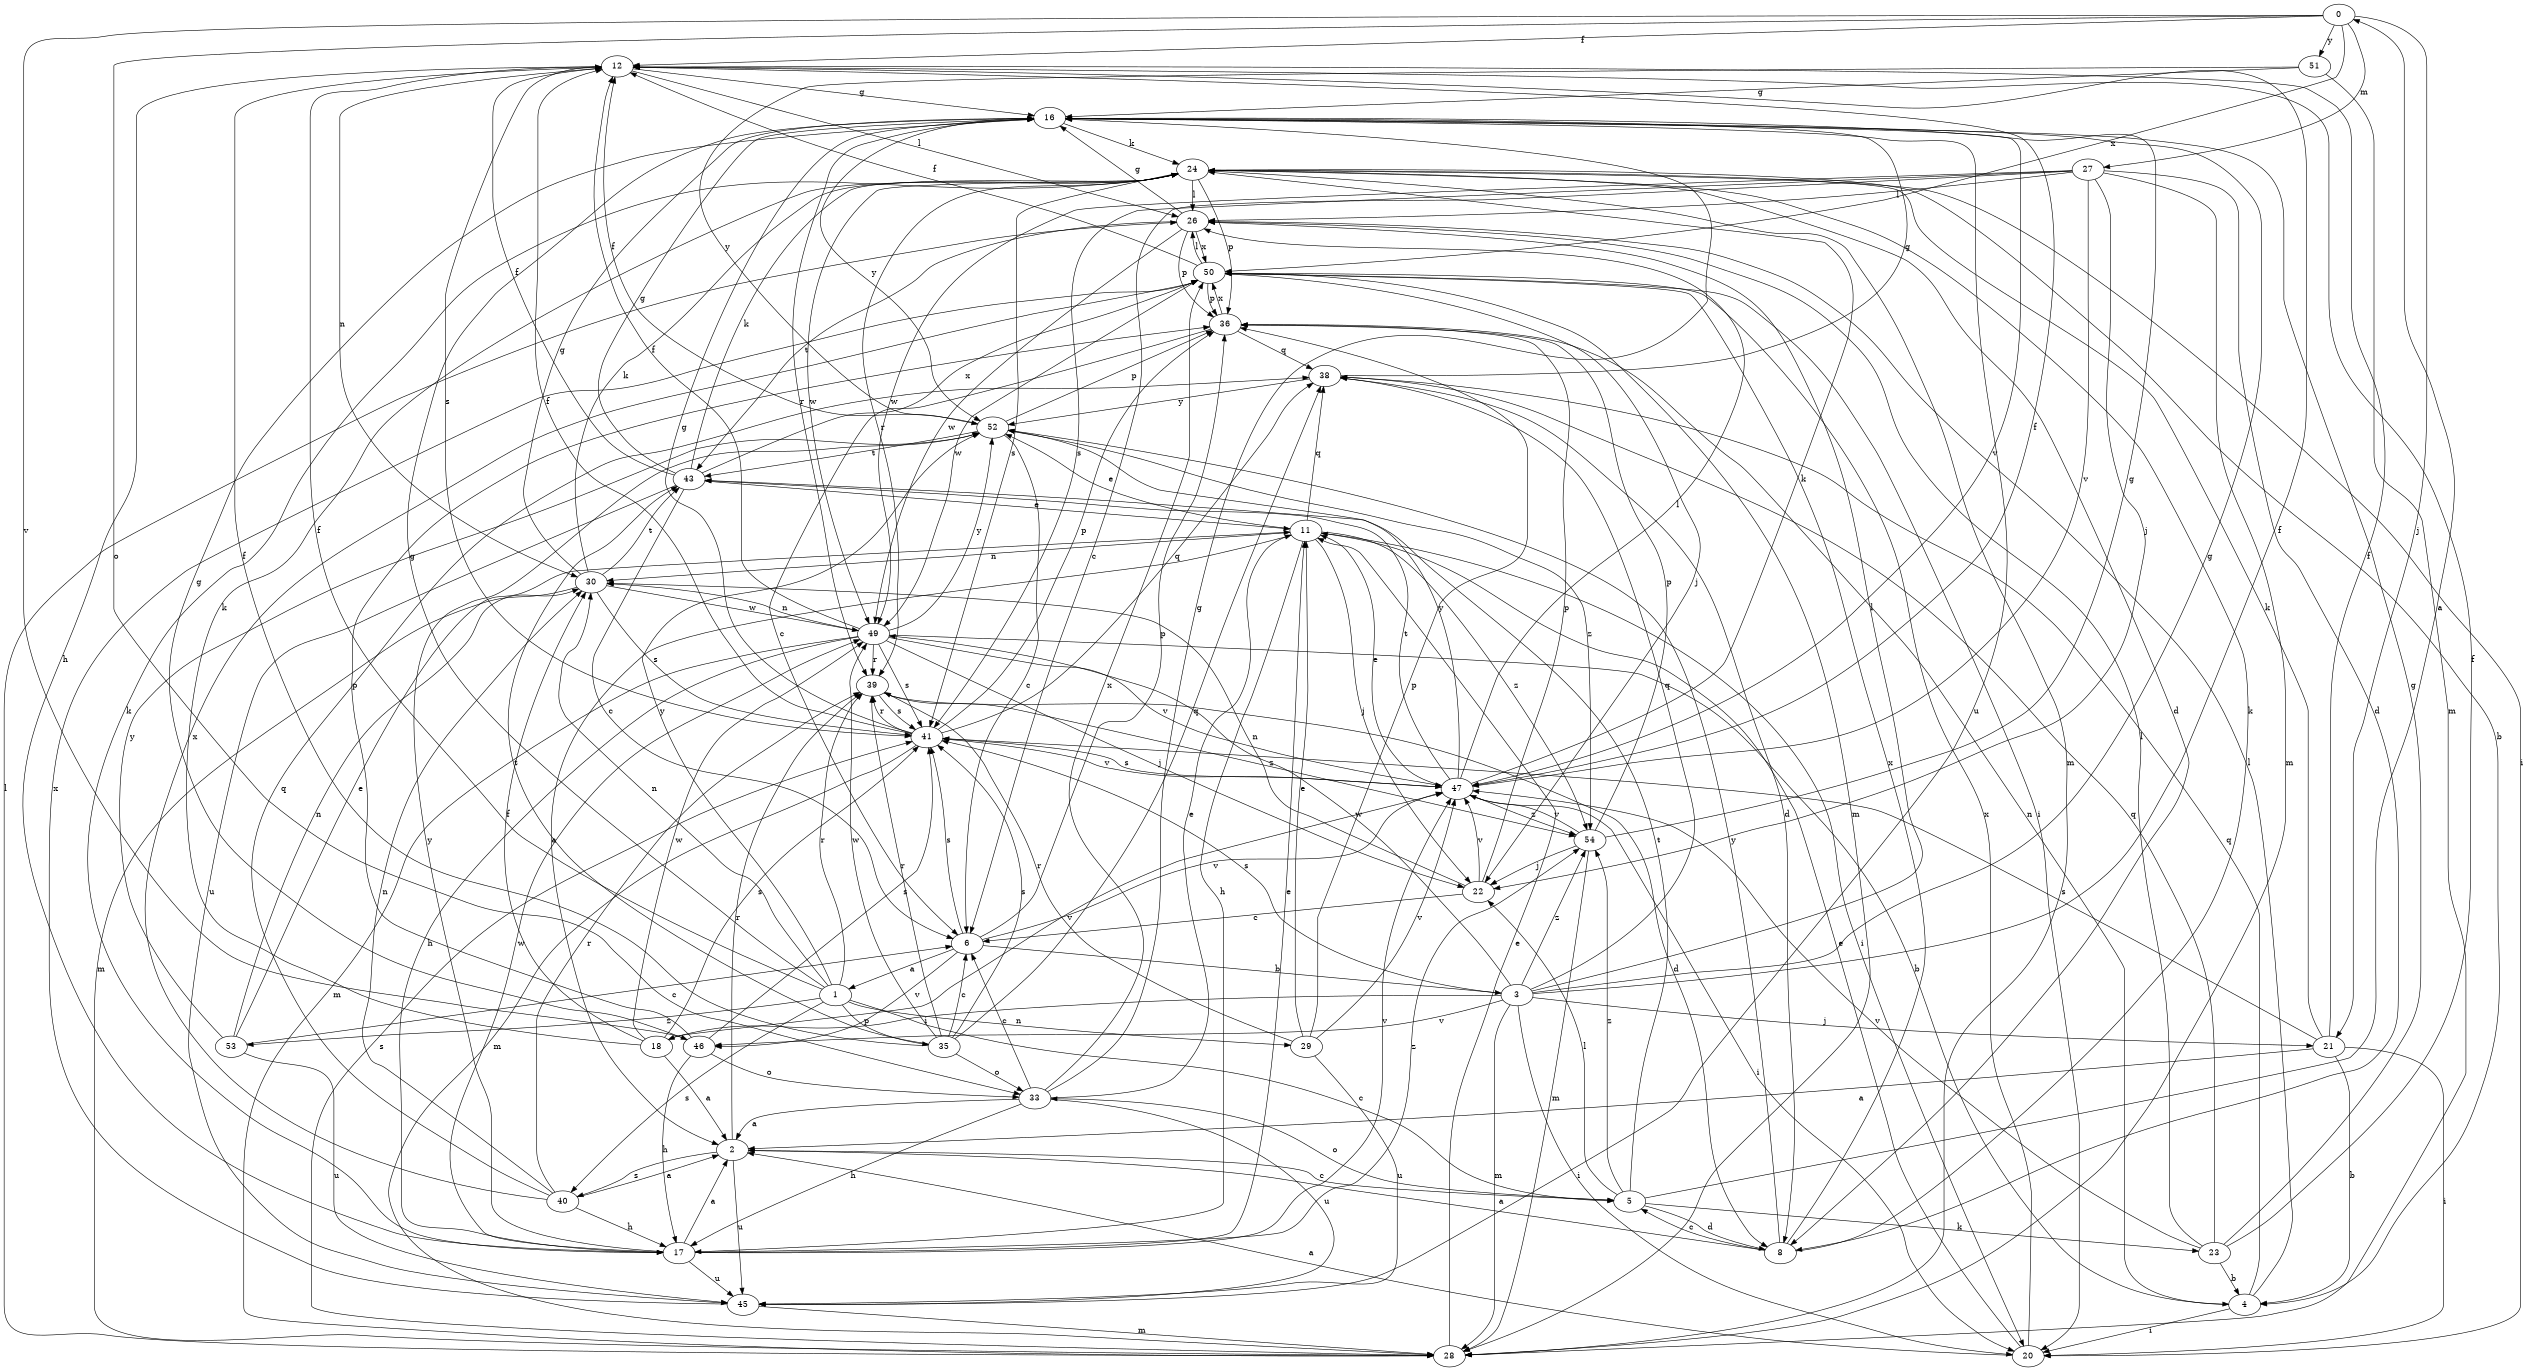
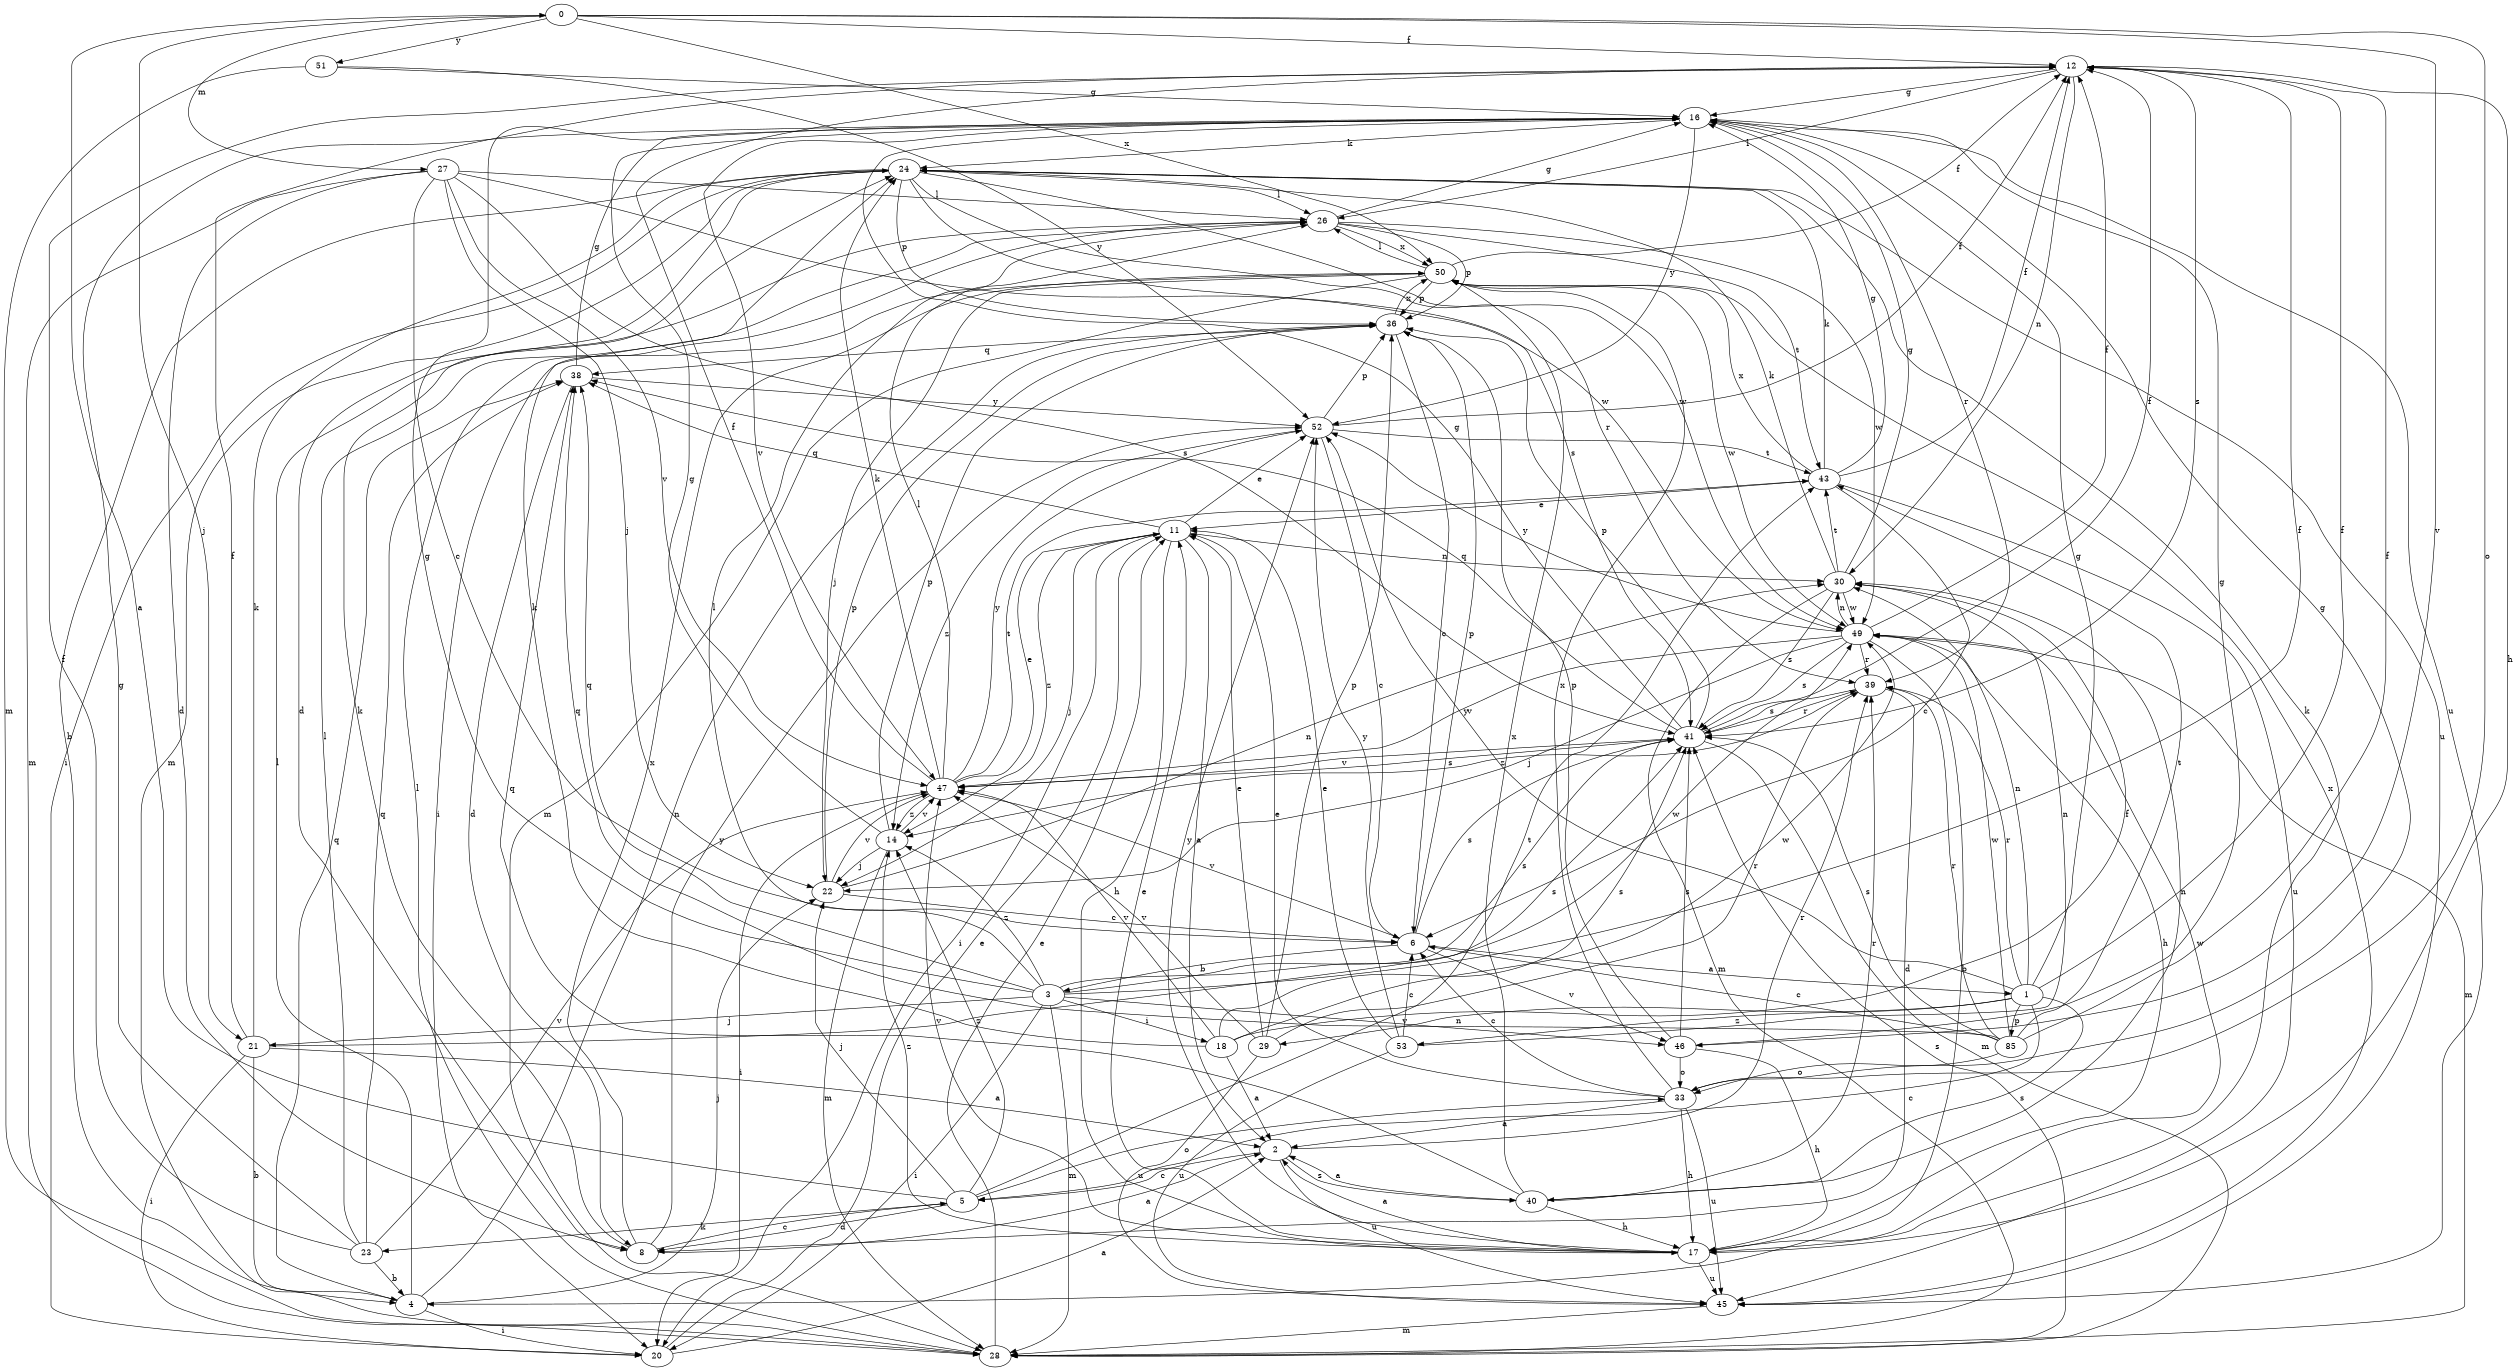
edge "24" -> "45": added, label "u"
edge "20" -> "50": removed, label "x"
node "54": label "54" -> "14"
node "35": label "35" -> "85"
edge "5" -> "22": label "l" -> "j"
edge "4" -> "22": added, label "j"
